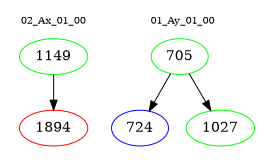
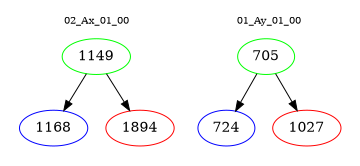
node "1168": added
node "1027": color green -> red
